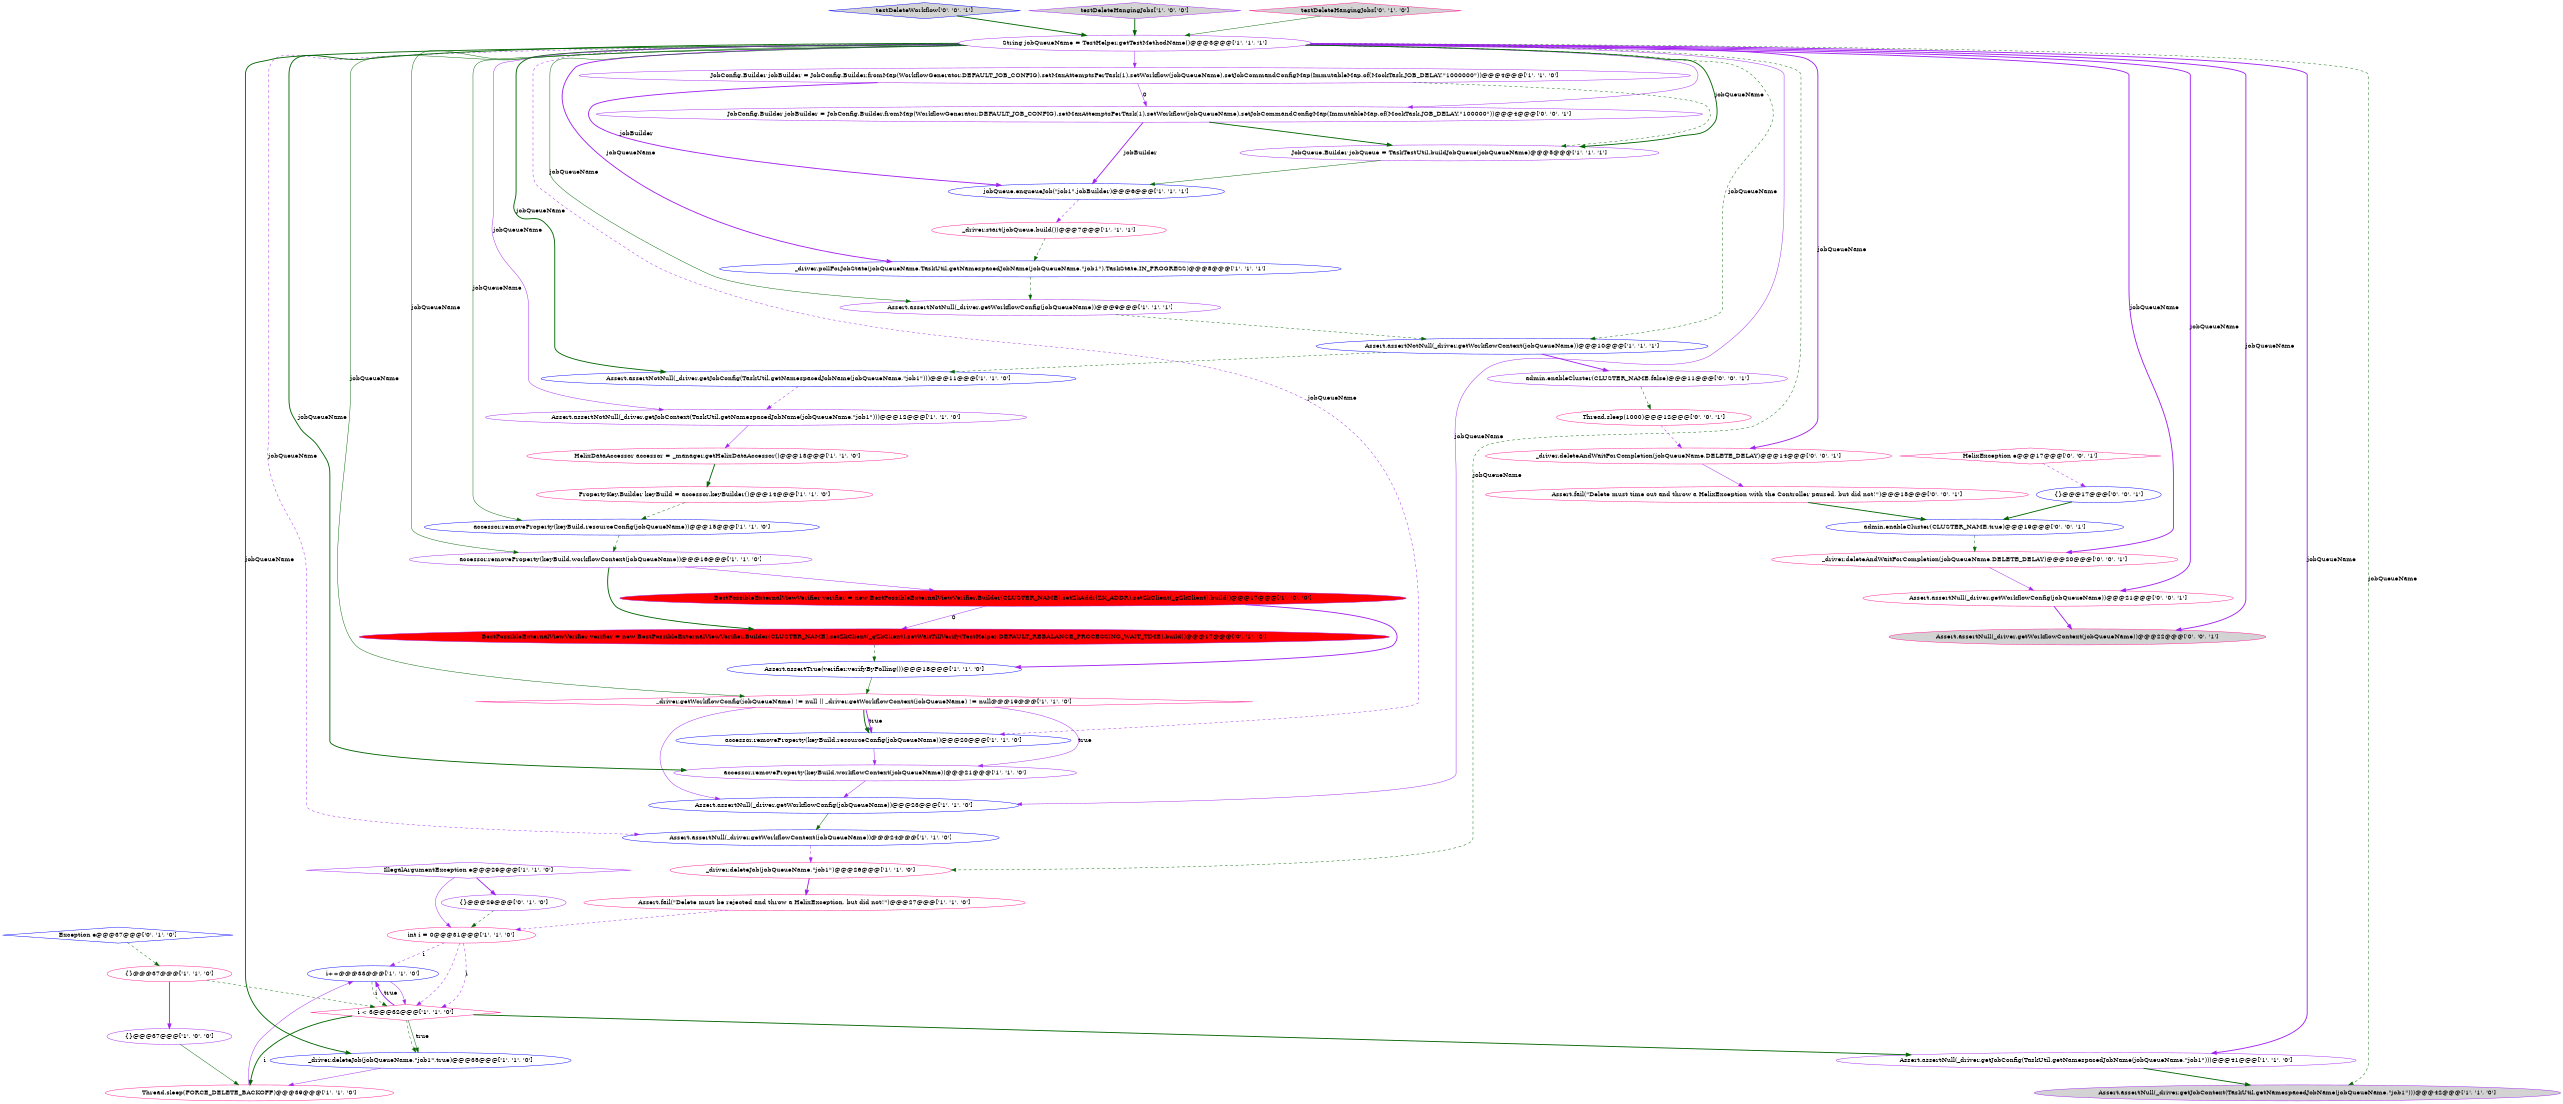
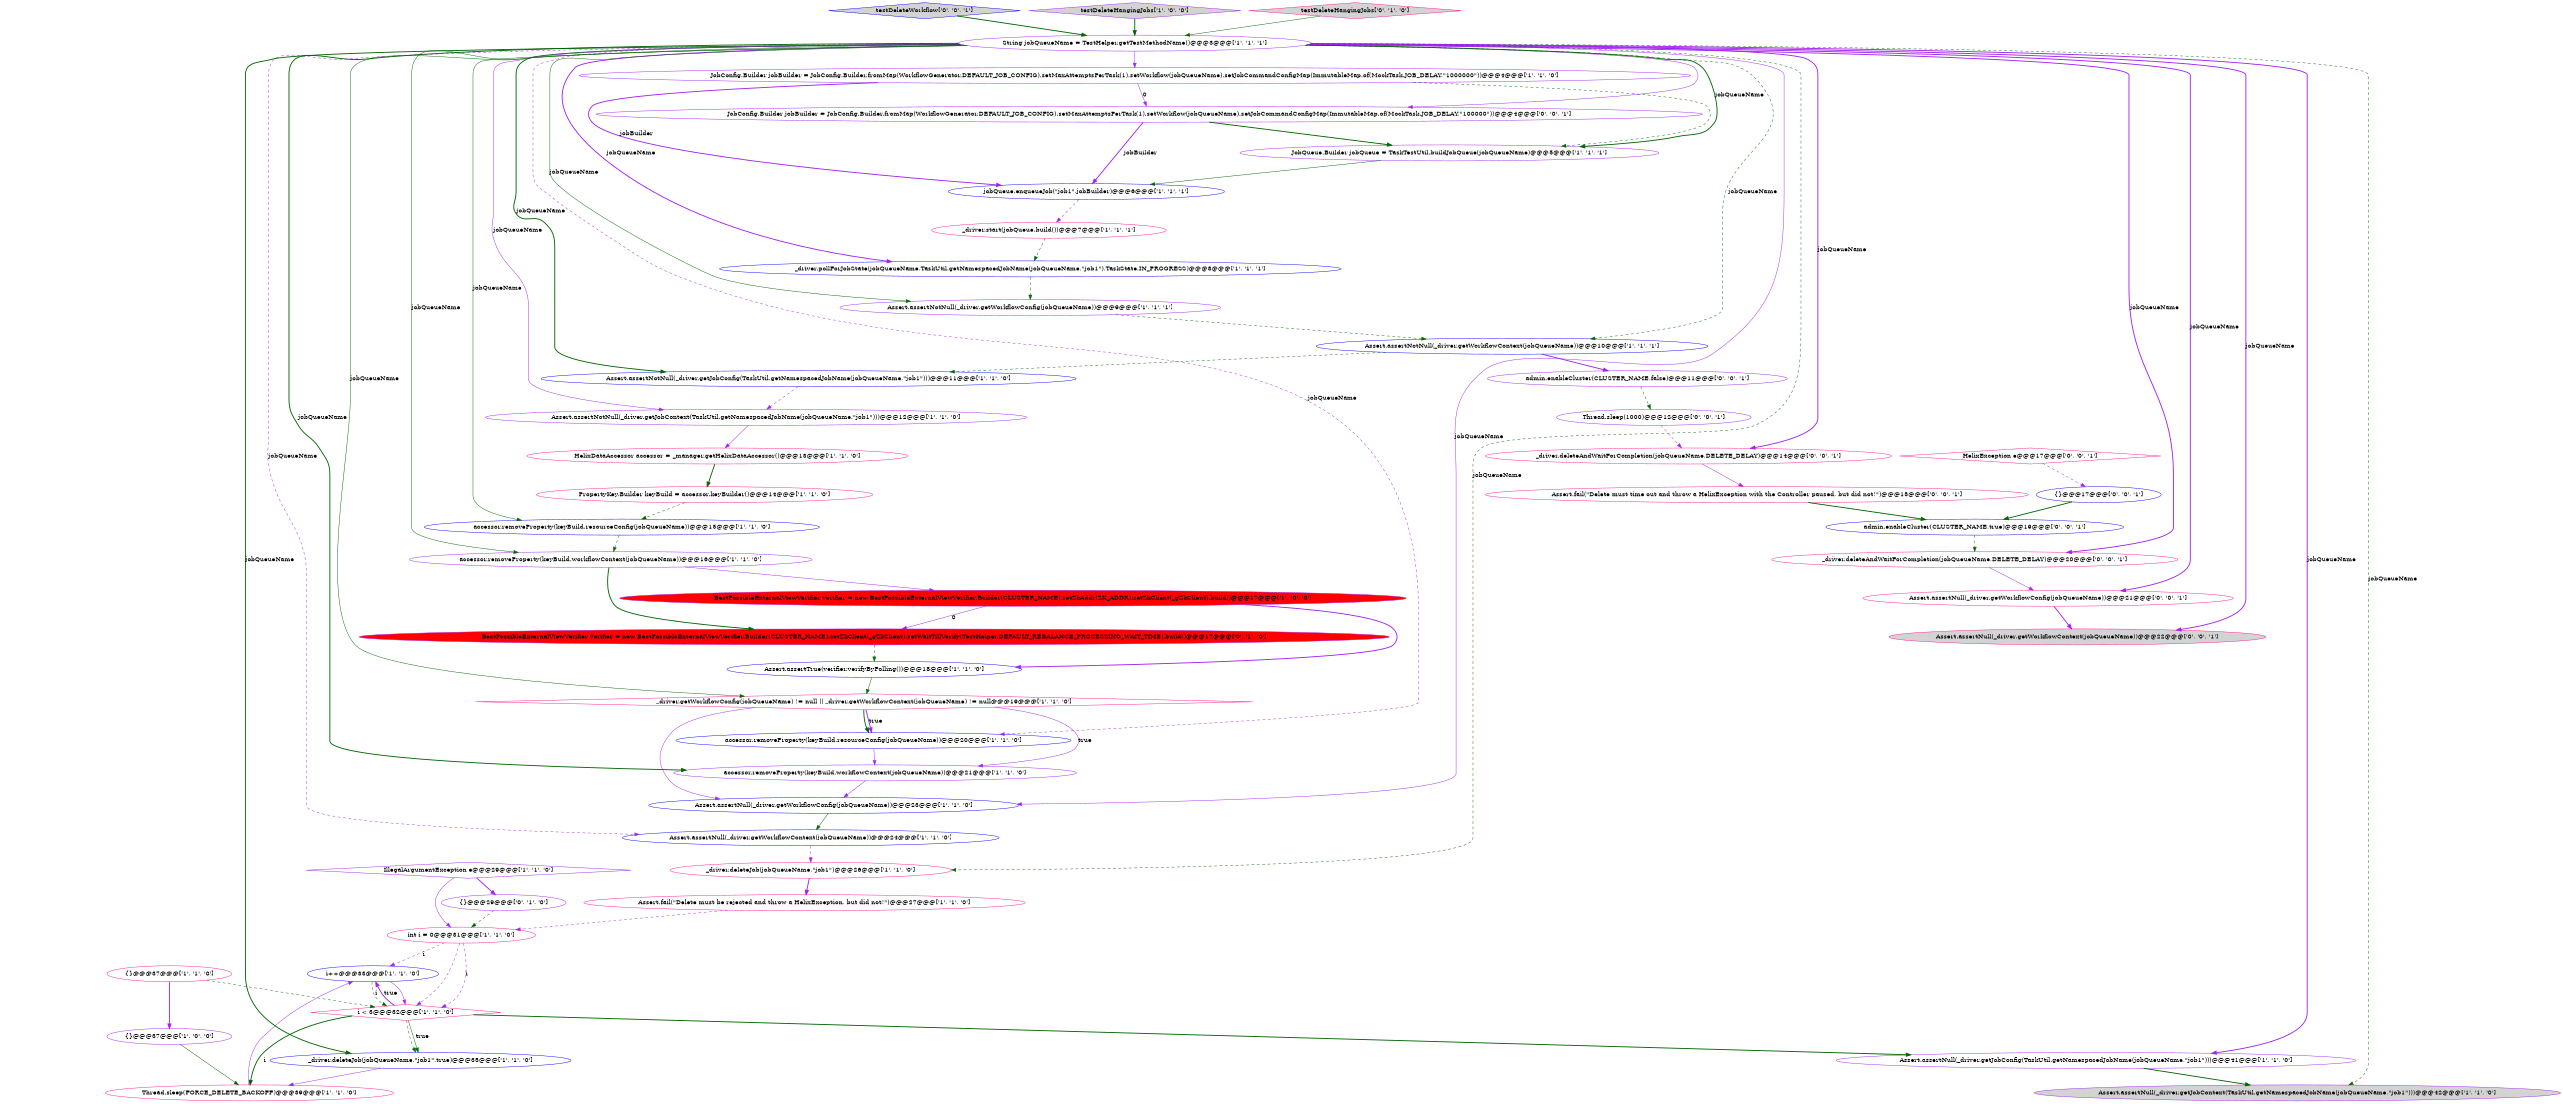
node "Thread.sleep(1000)@@@12@@@['0', '0', '1']": color deeppink -> purple
node "Exception e@@@37@@@['0', '1', '0']": removed
